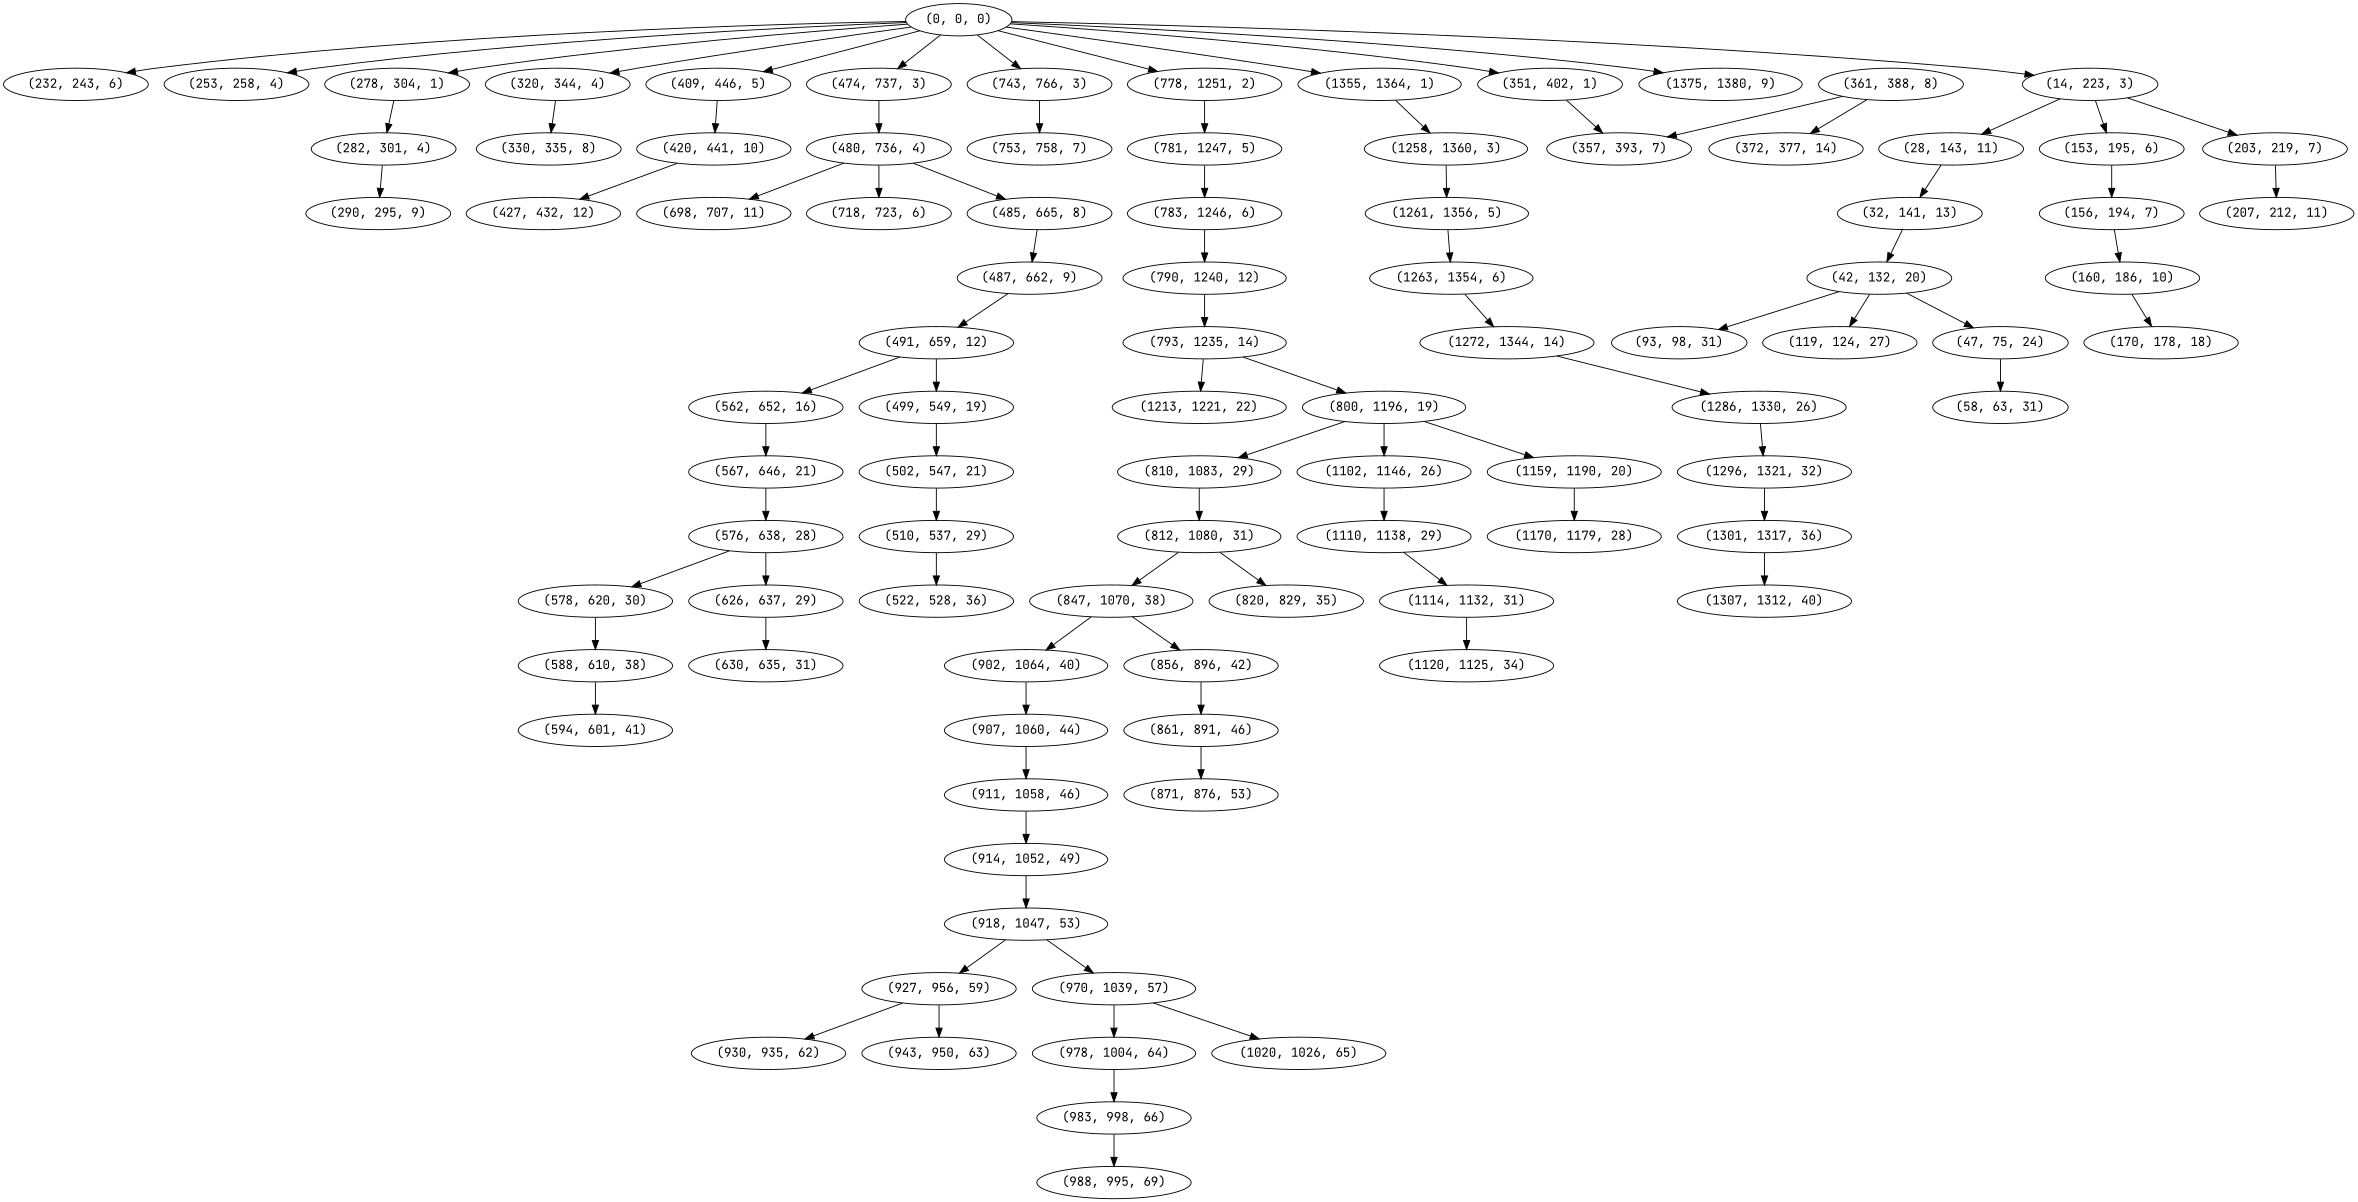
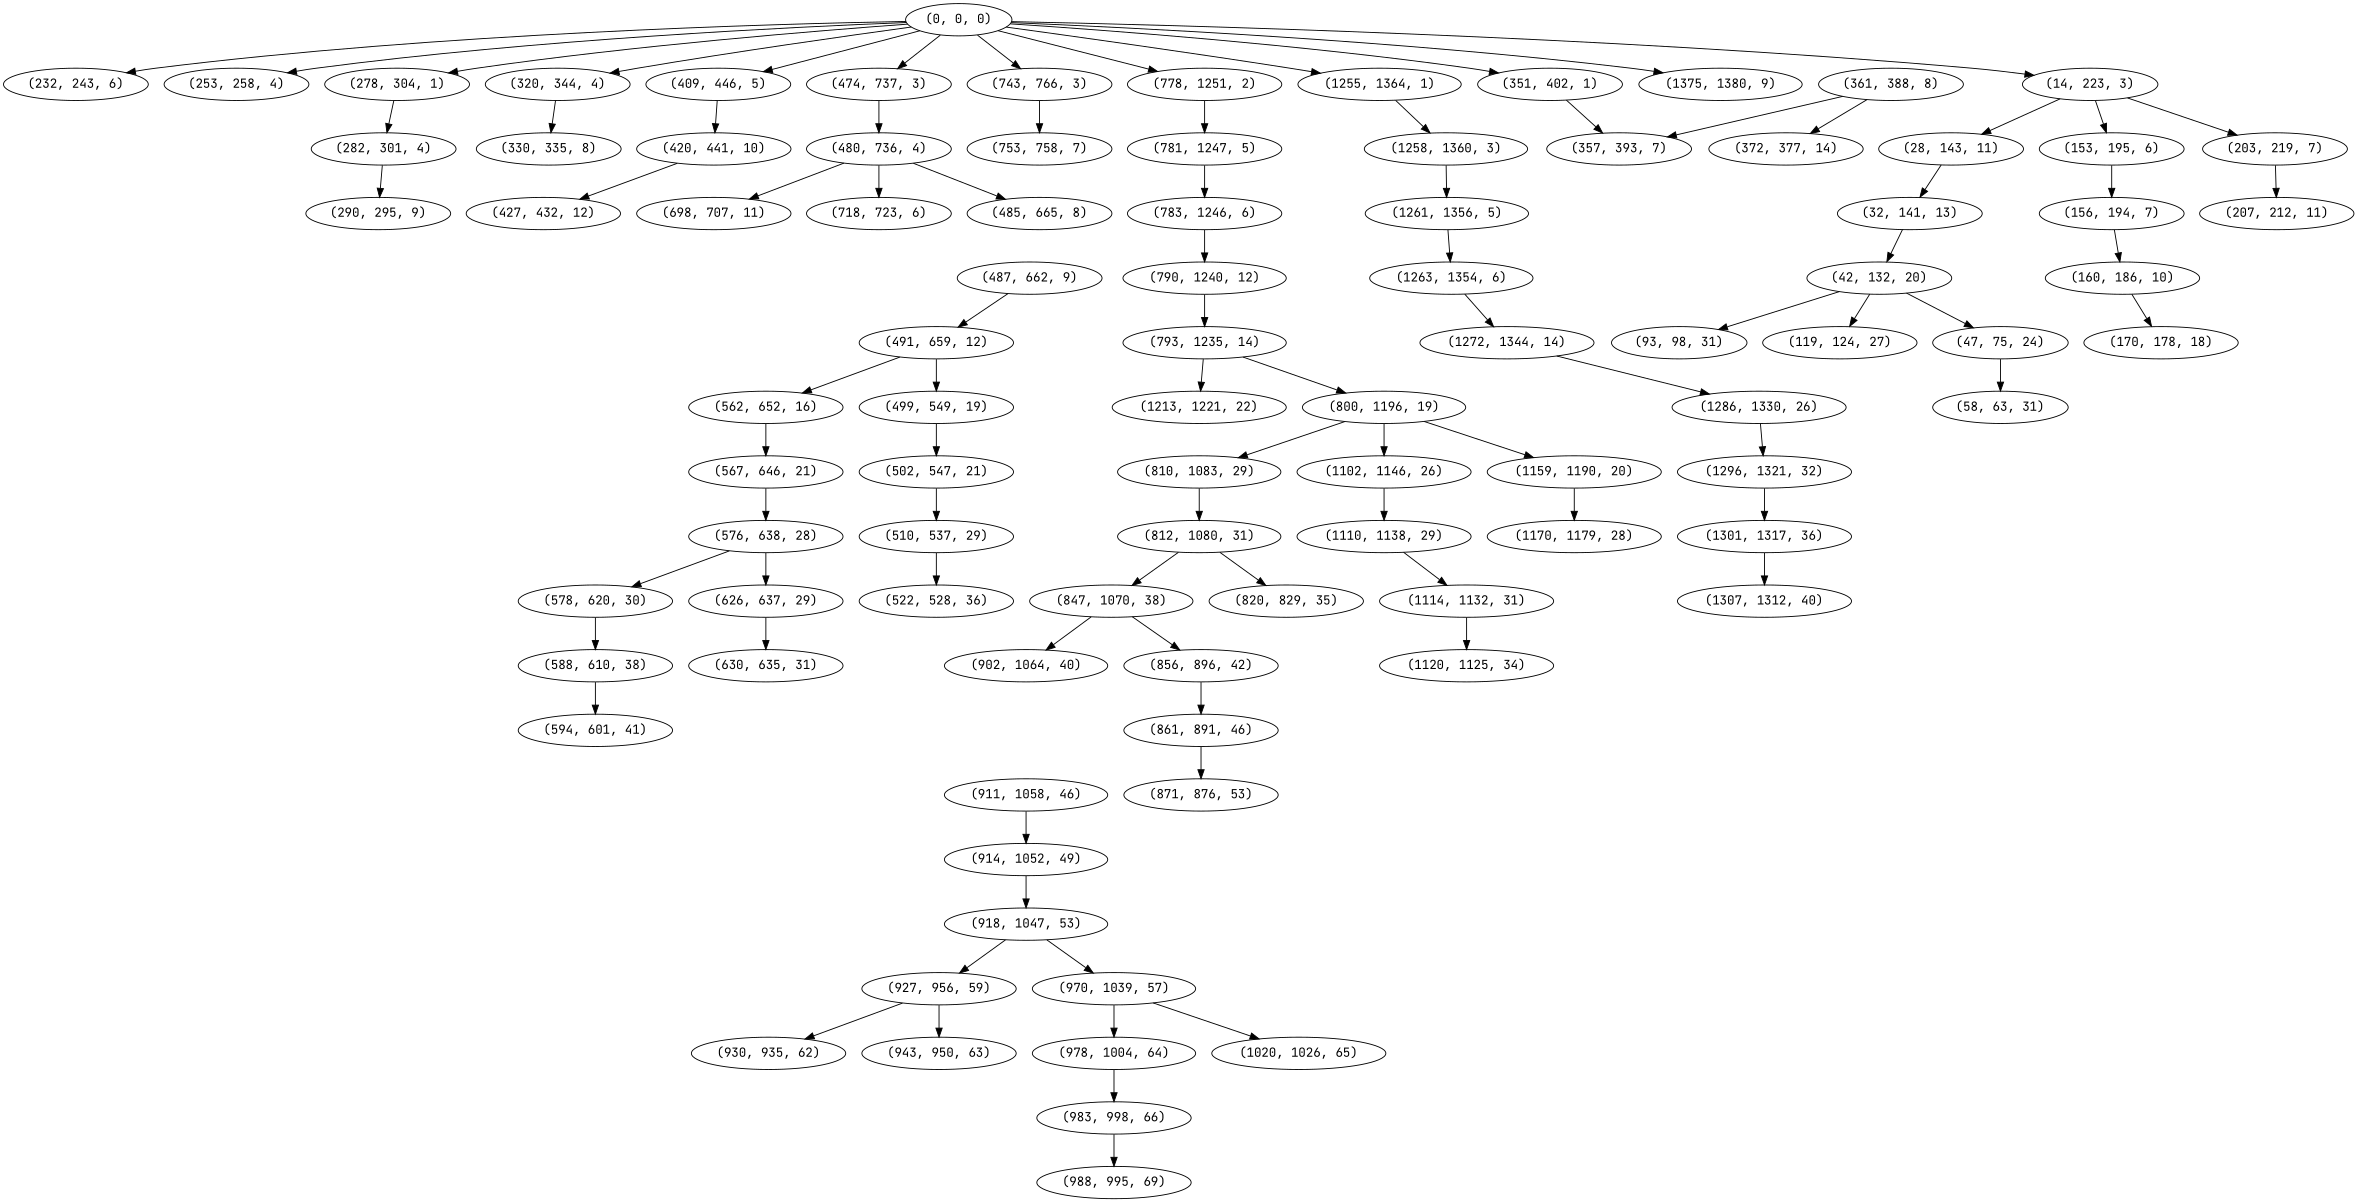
node "(1355, 1364, 1)": label "(1355, 1364, 1)" -> "(1255, 1364, 1)"
edge "(485, 665, 8)" -> "(487, 662, 9)": removed
node "(907, 1060, 44)": removed
